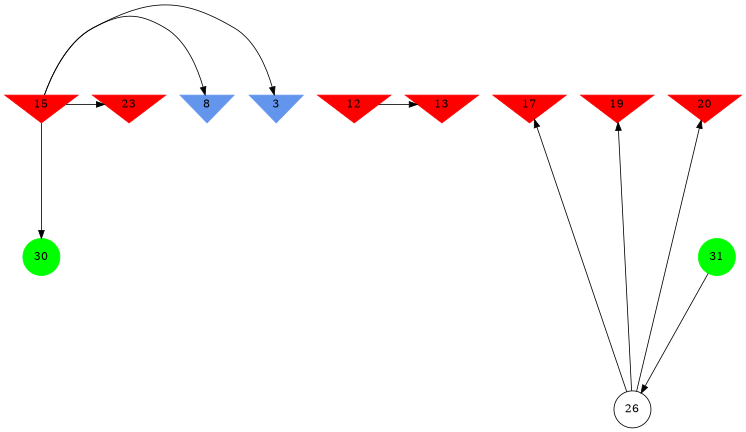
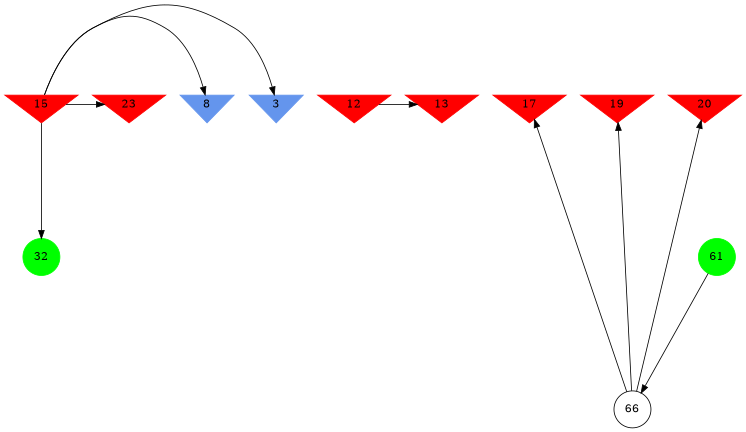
node "30": label "30" -> "32"
node "31": label "31" -> "61"
node "26": label "26" -> "66"
